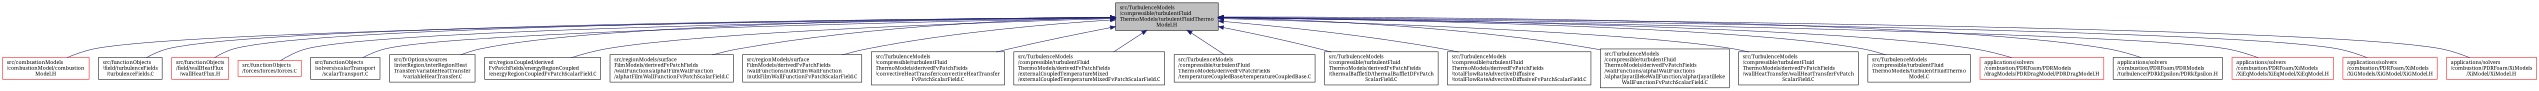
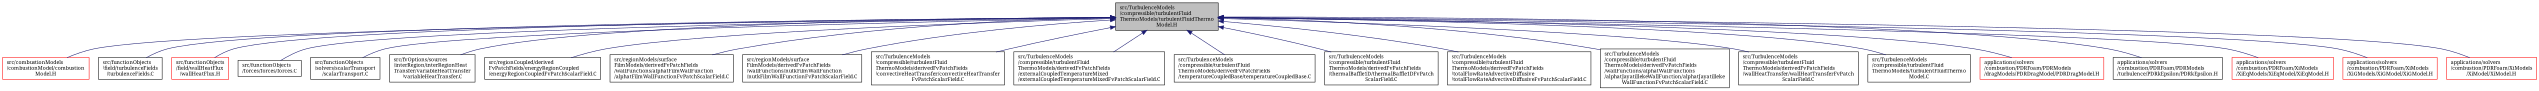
node "src/functionObjects /forces/forces/forces.C": color red -> black
